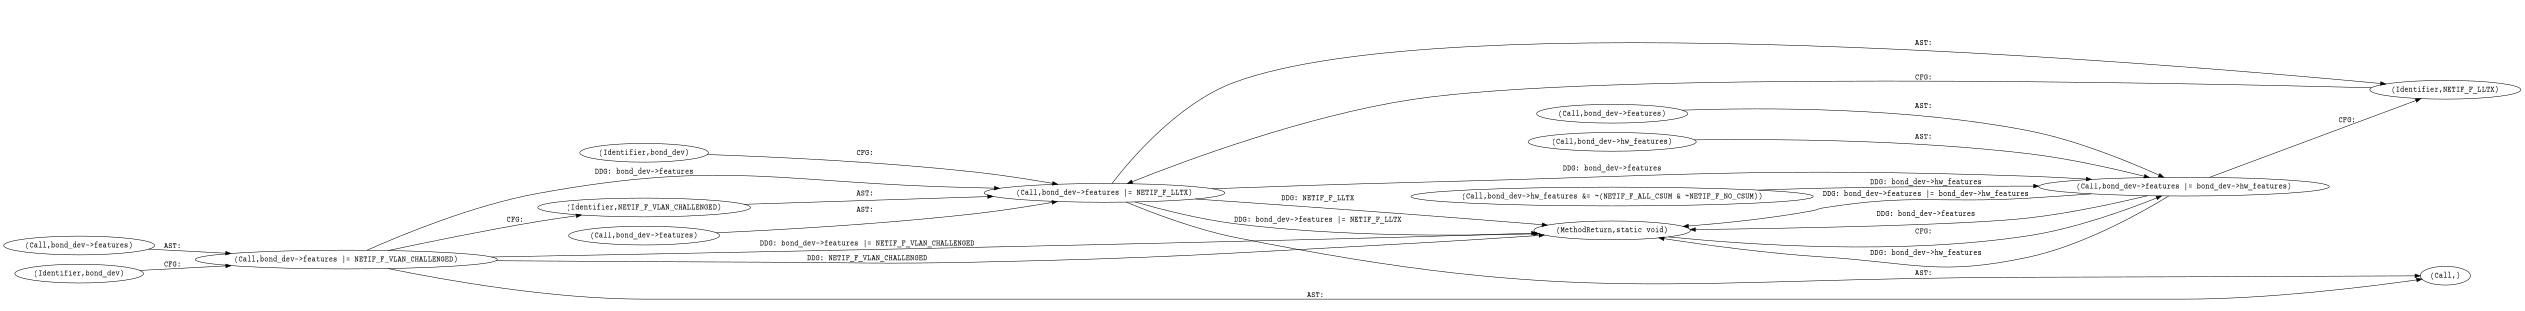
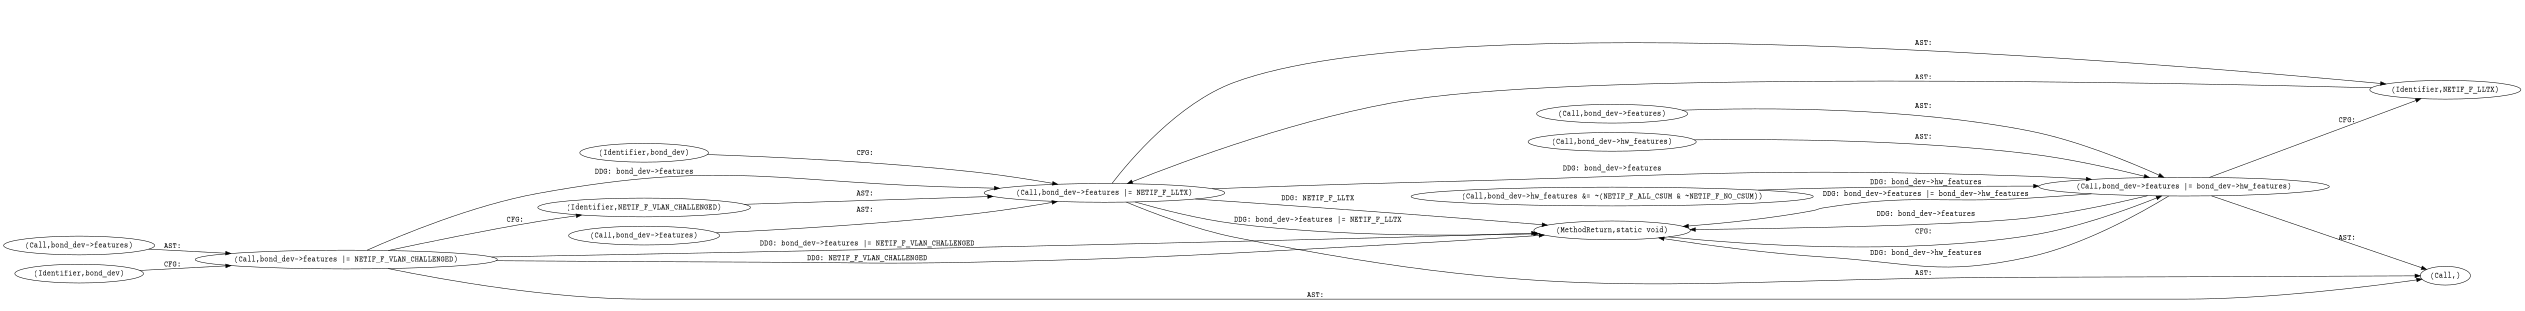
edge "(Identifier,NETIF_F_LLTX)" -> "(Call,bond_dev->features |= NETIF_F_LLTX)": label "CFG: " -> "AST: "
edge "(Call,bond_dev->features |= bond_dev->hw_features)" -> "(Call,)": added, label "AST:"
